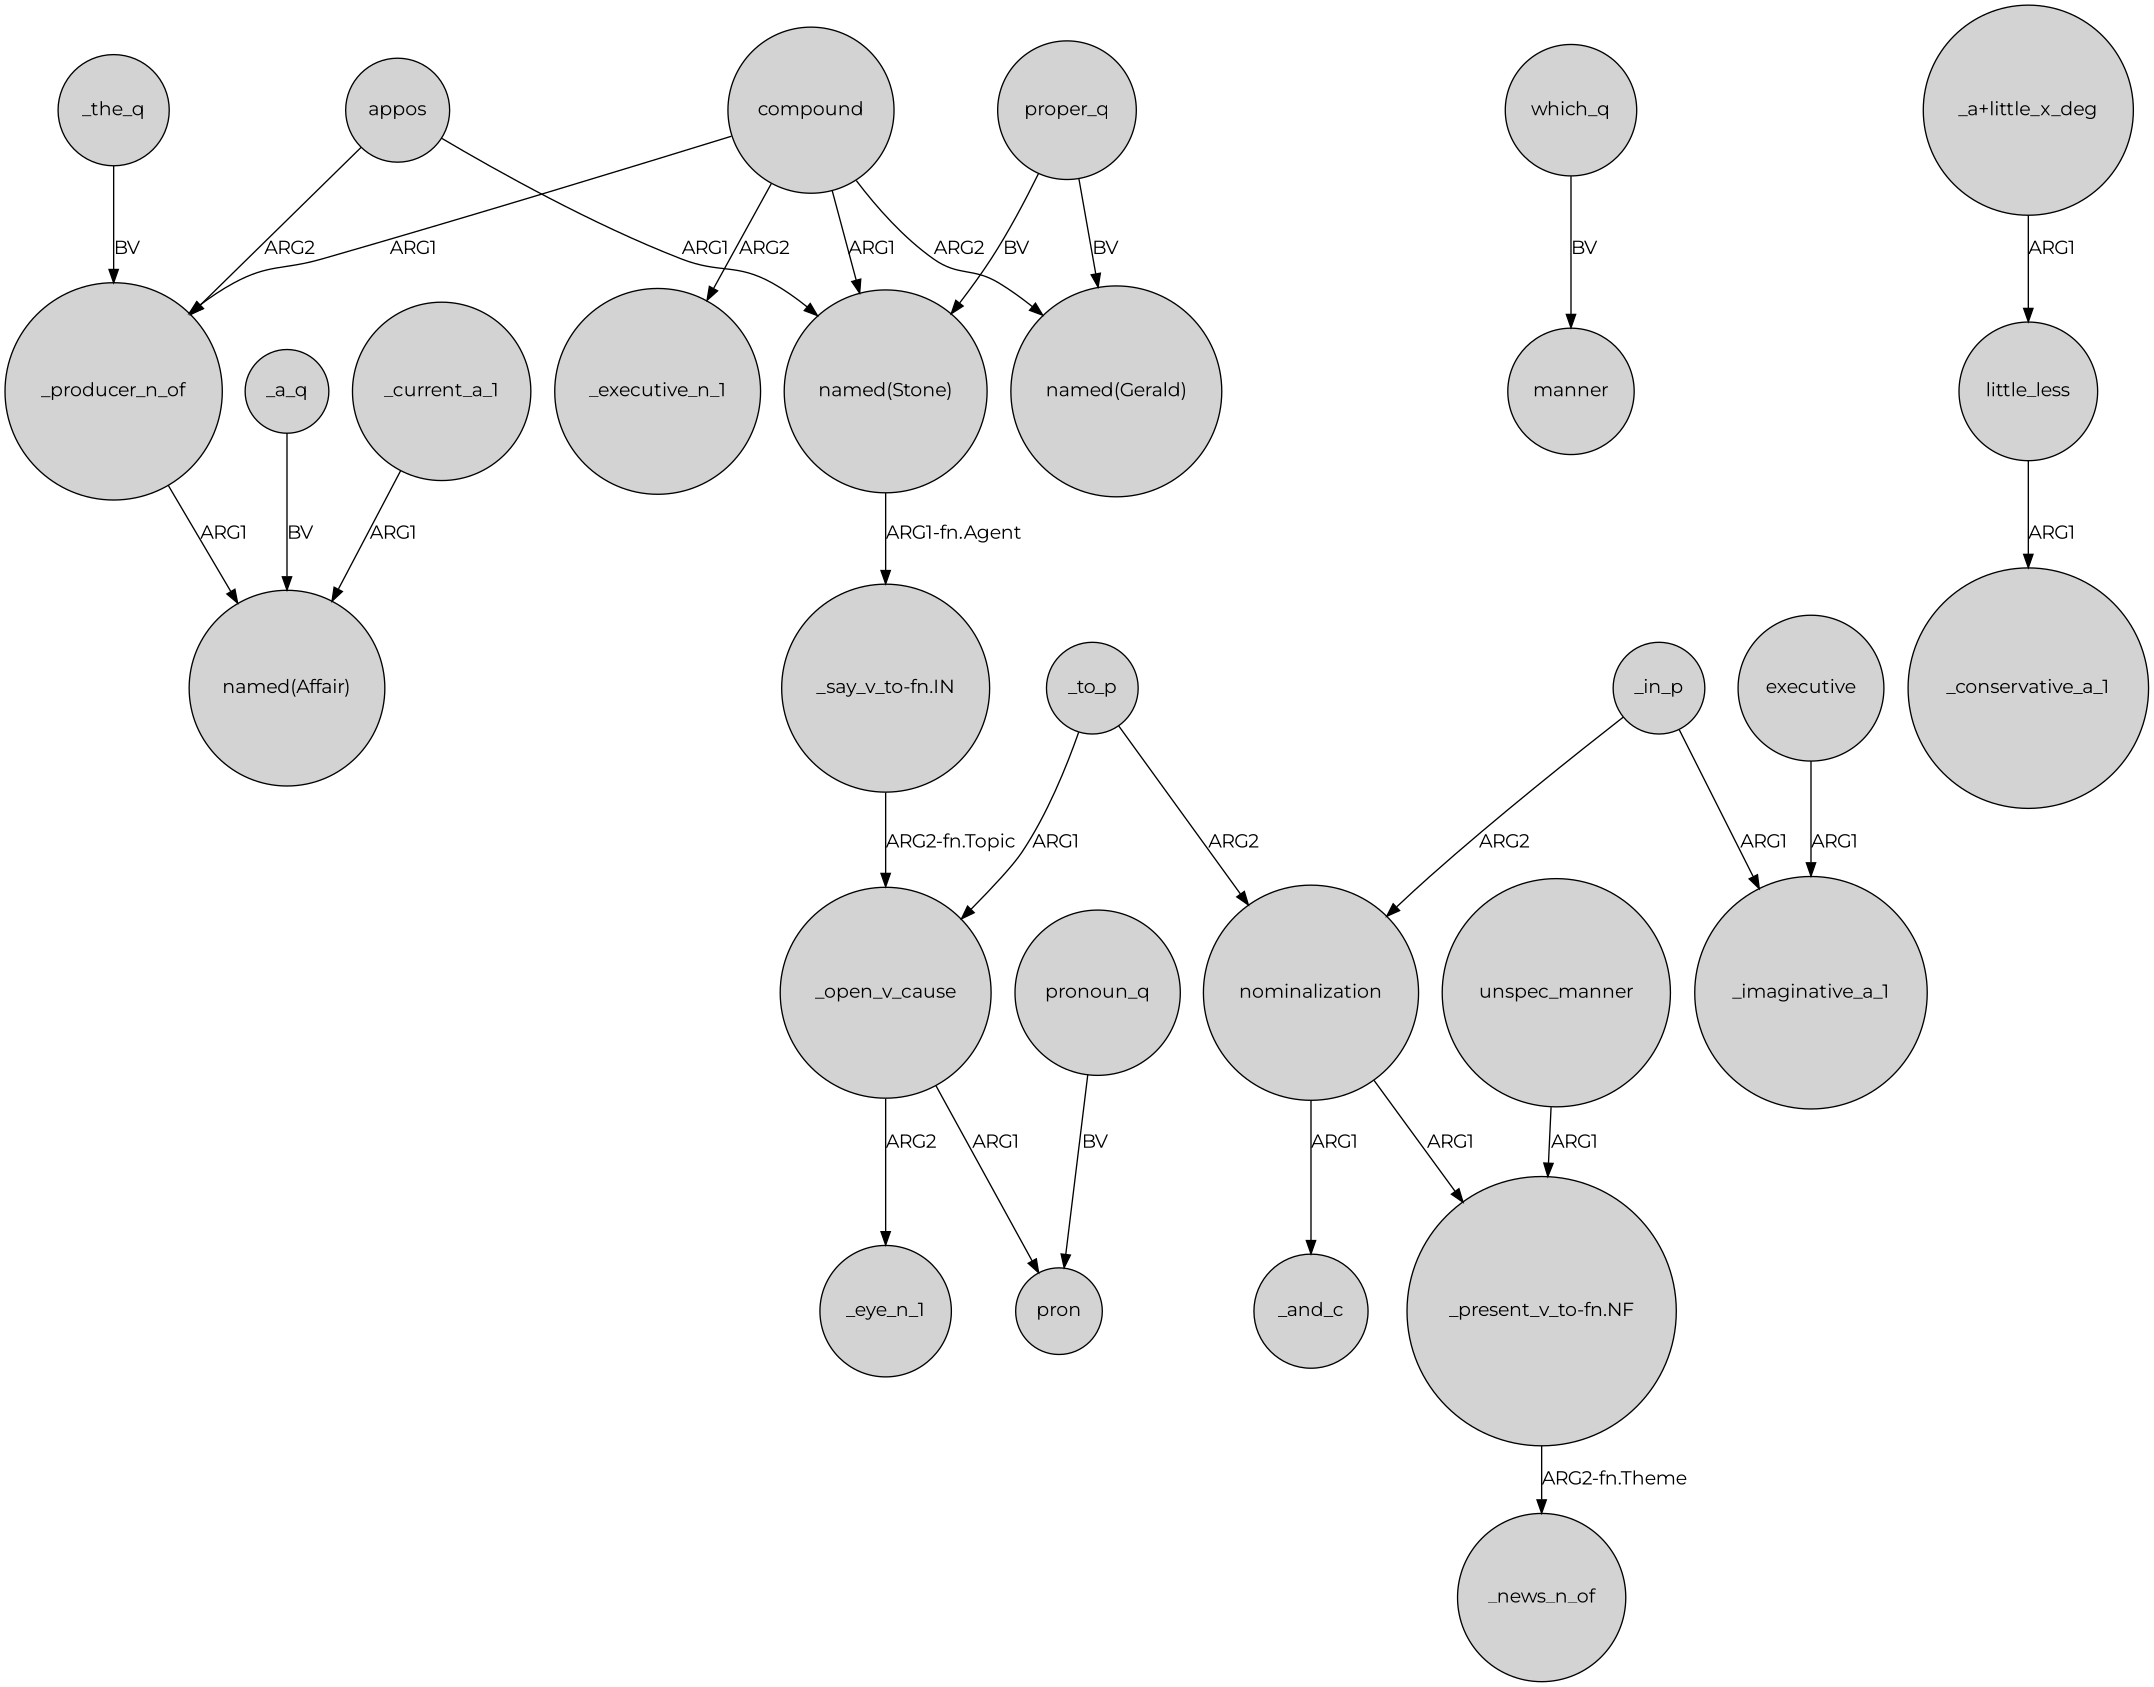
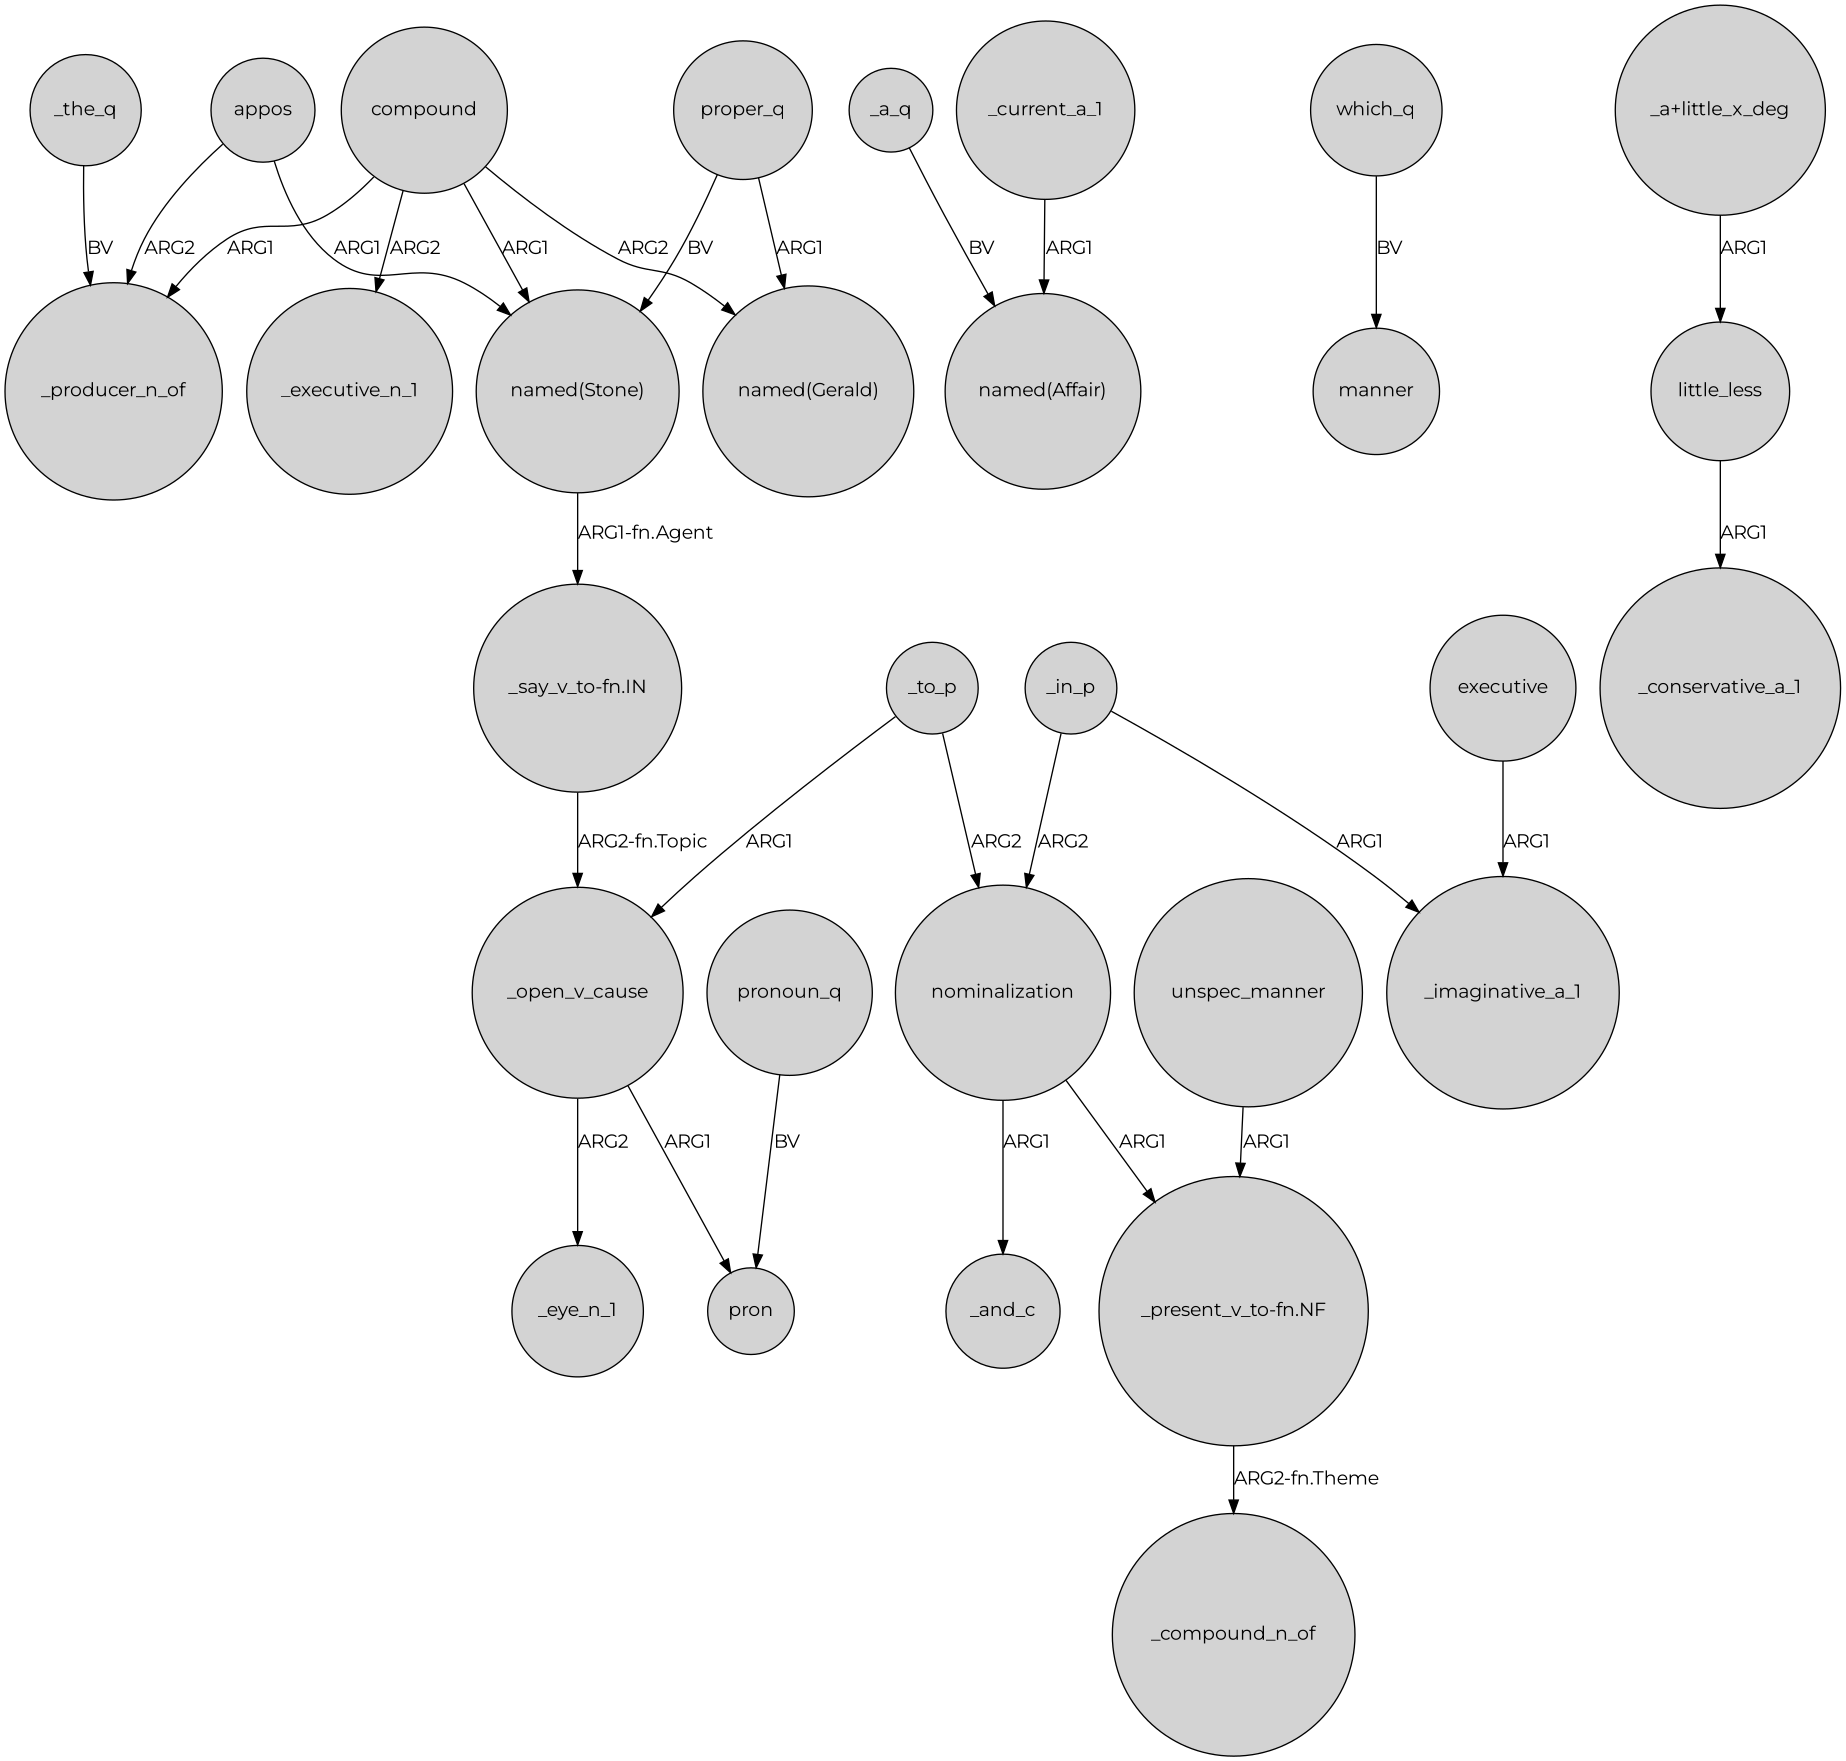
edge "proper_q" -> "named(Gerald)": label "BV" -> "ARG1"
edge "_producer_n_of" -> "named(Affair)": removed, label "ARG1"
node "_news_n_of": label "_news_n_of" -> "_compound_n_of"
